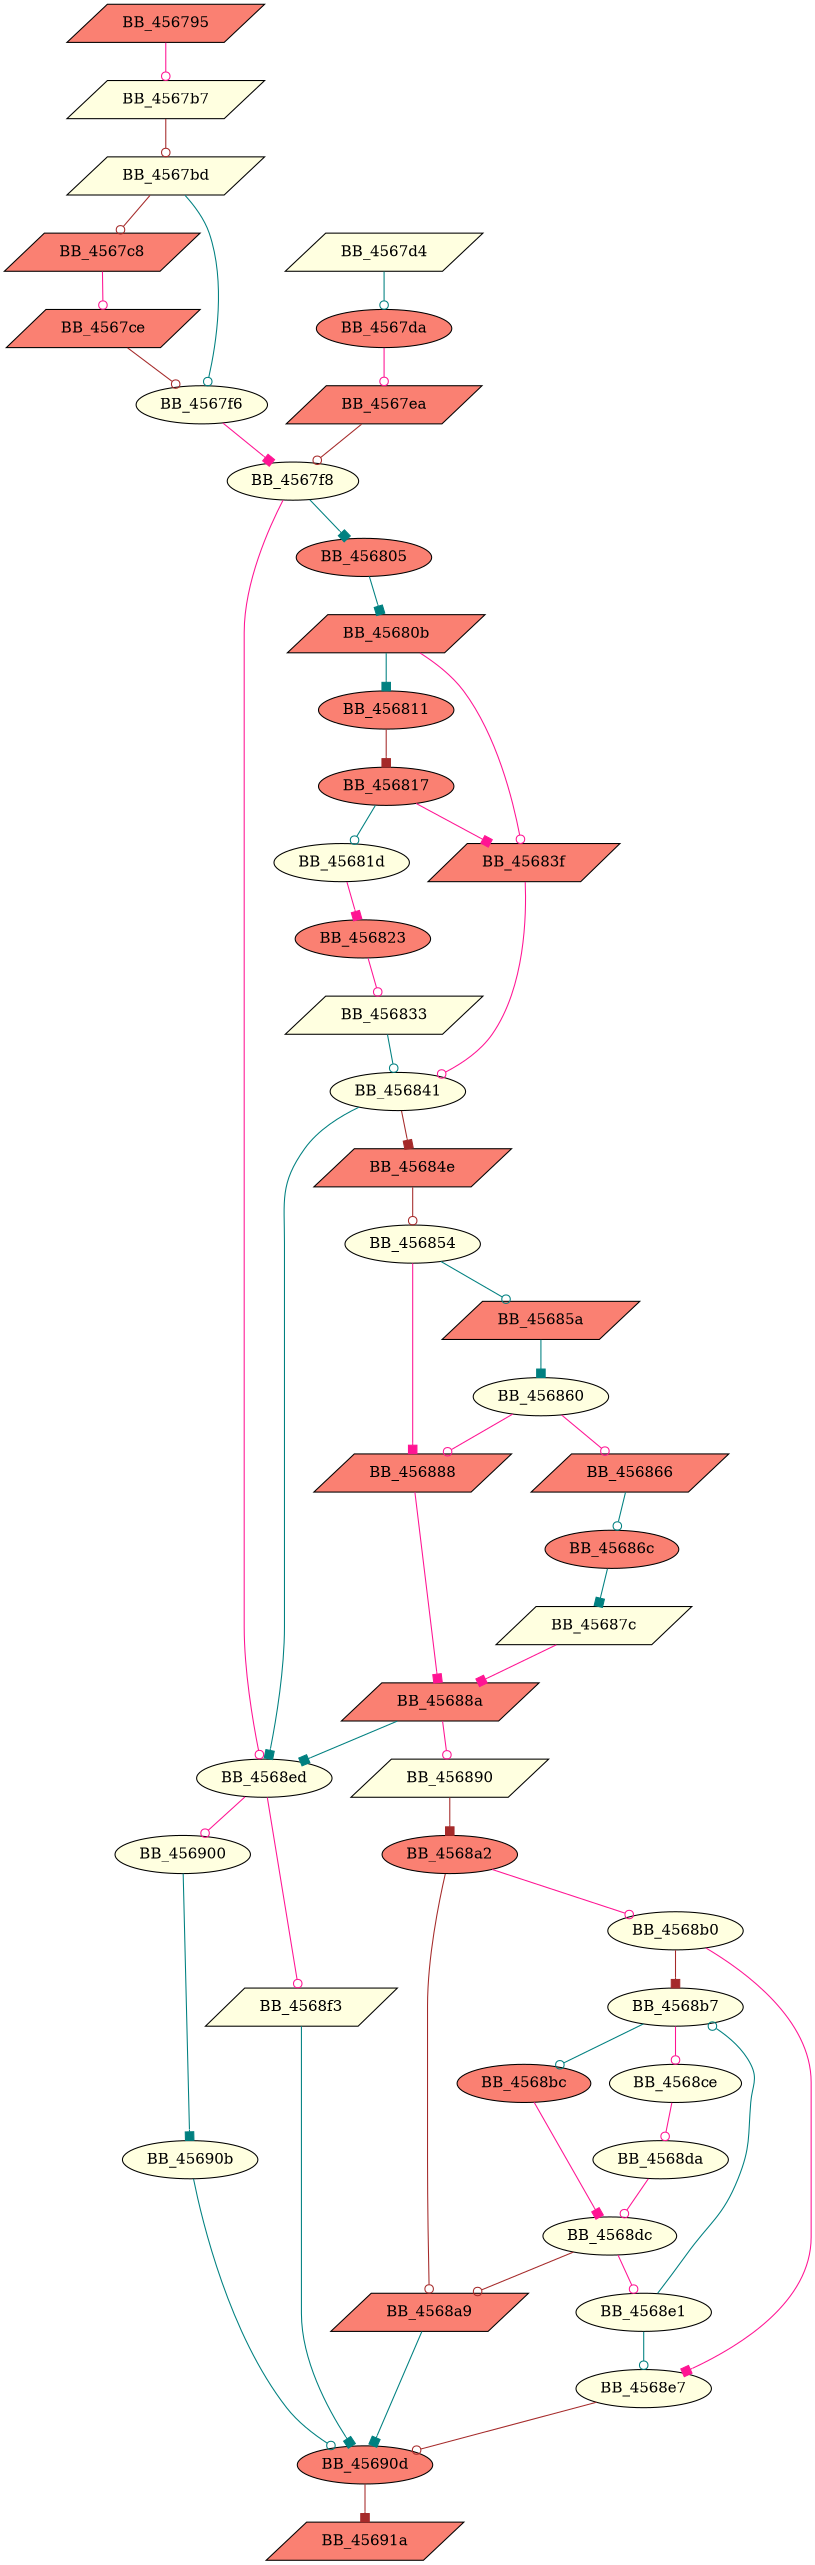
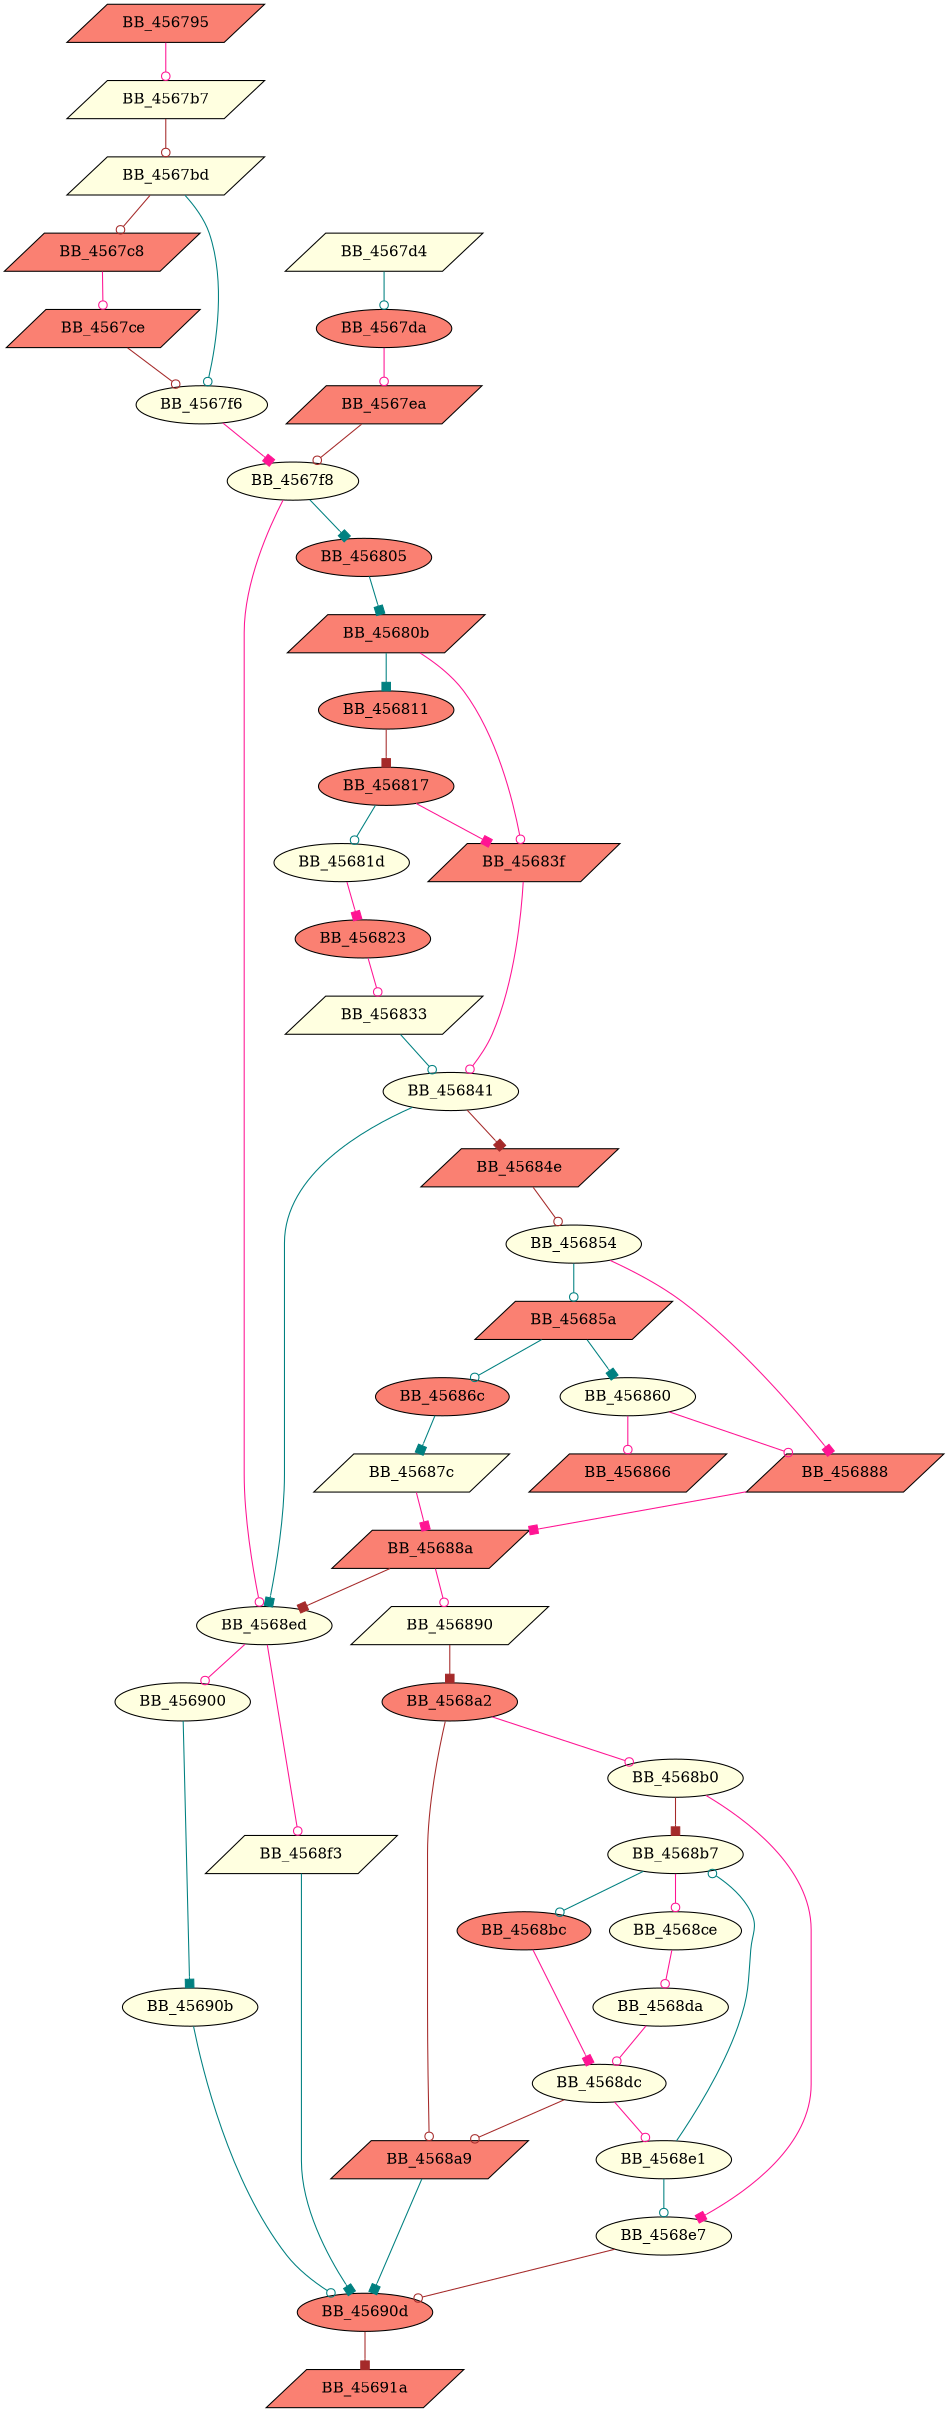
edge "BB_456866" -> "BB_45686c": now "BB_45685a" -> "BB_45686c"
edge "BB_45688a" -> "BB_4568ed": color teal -> brown
